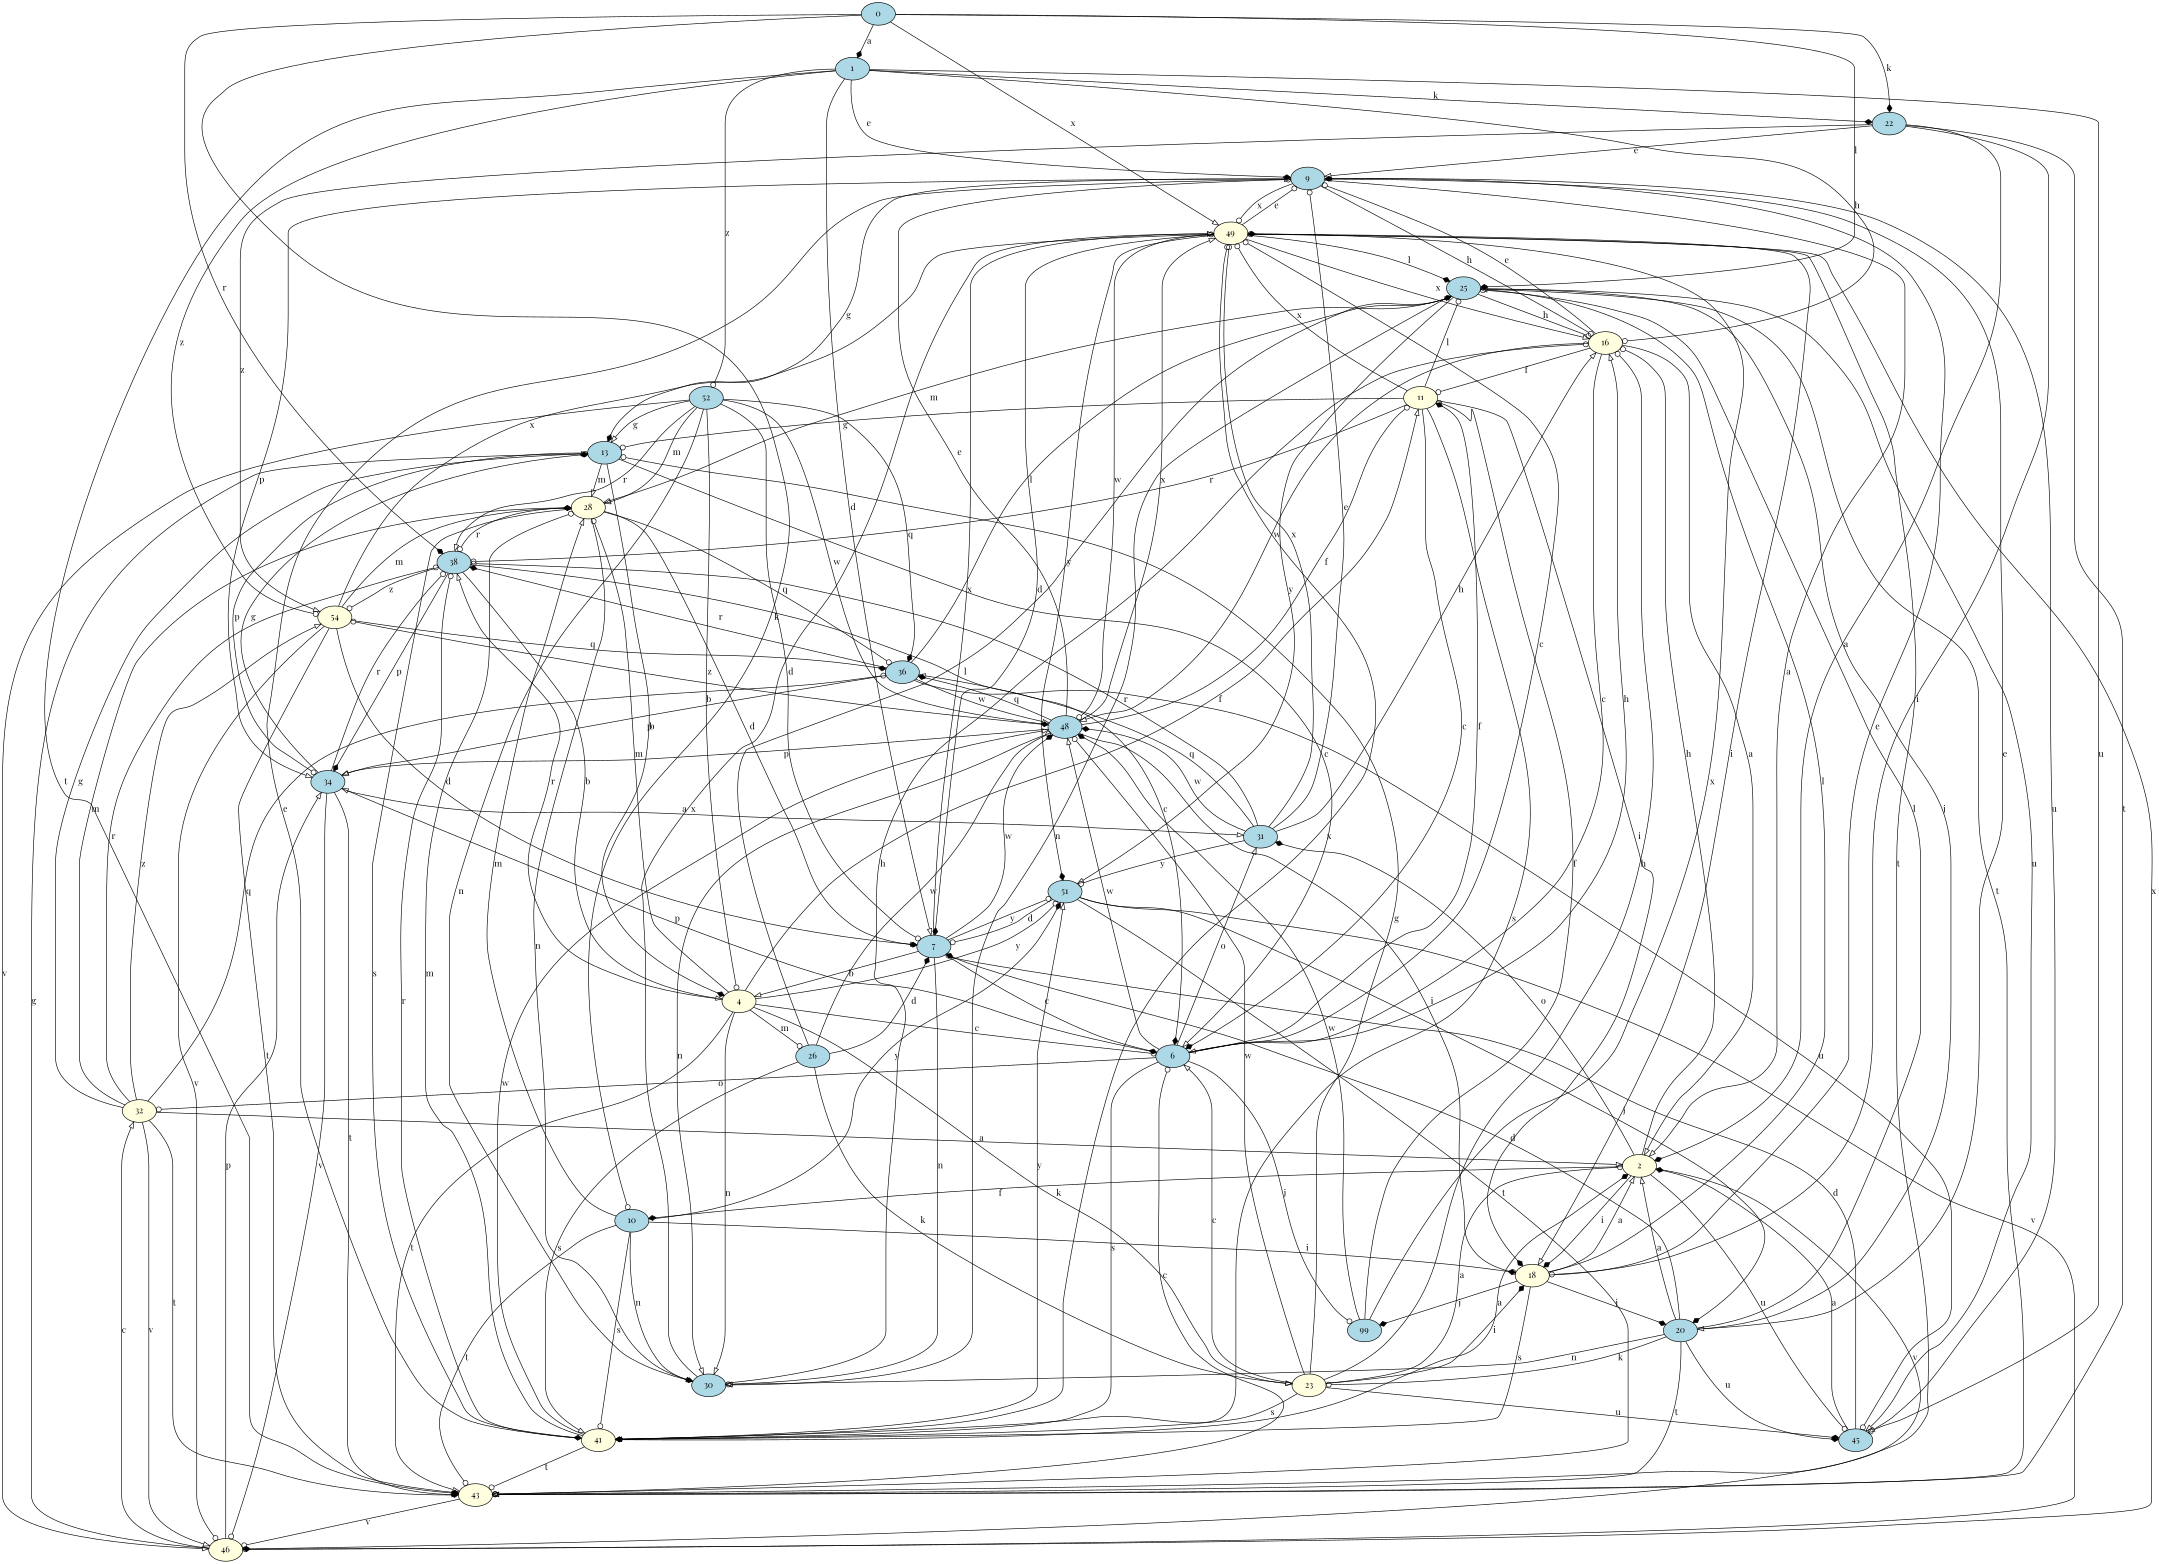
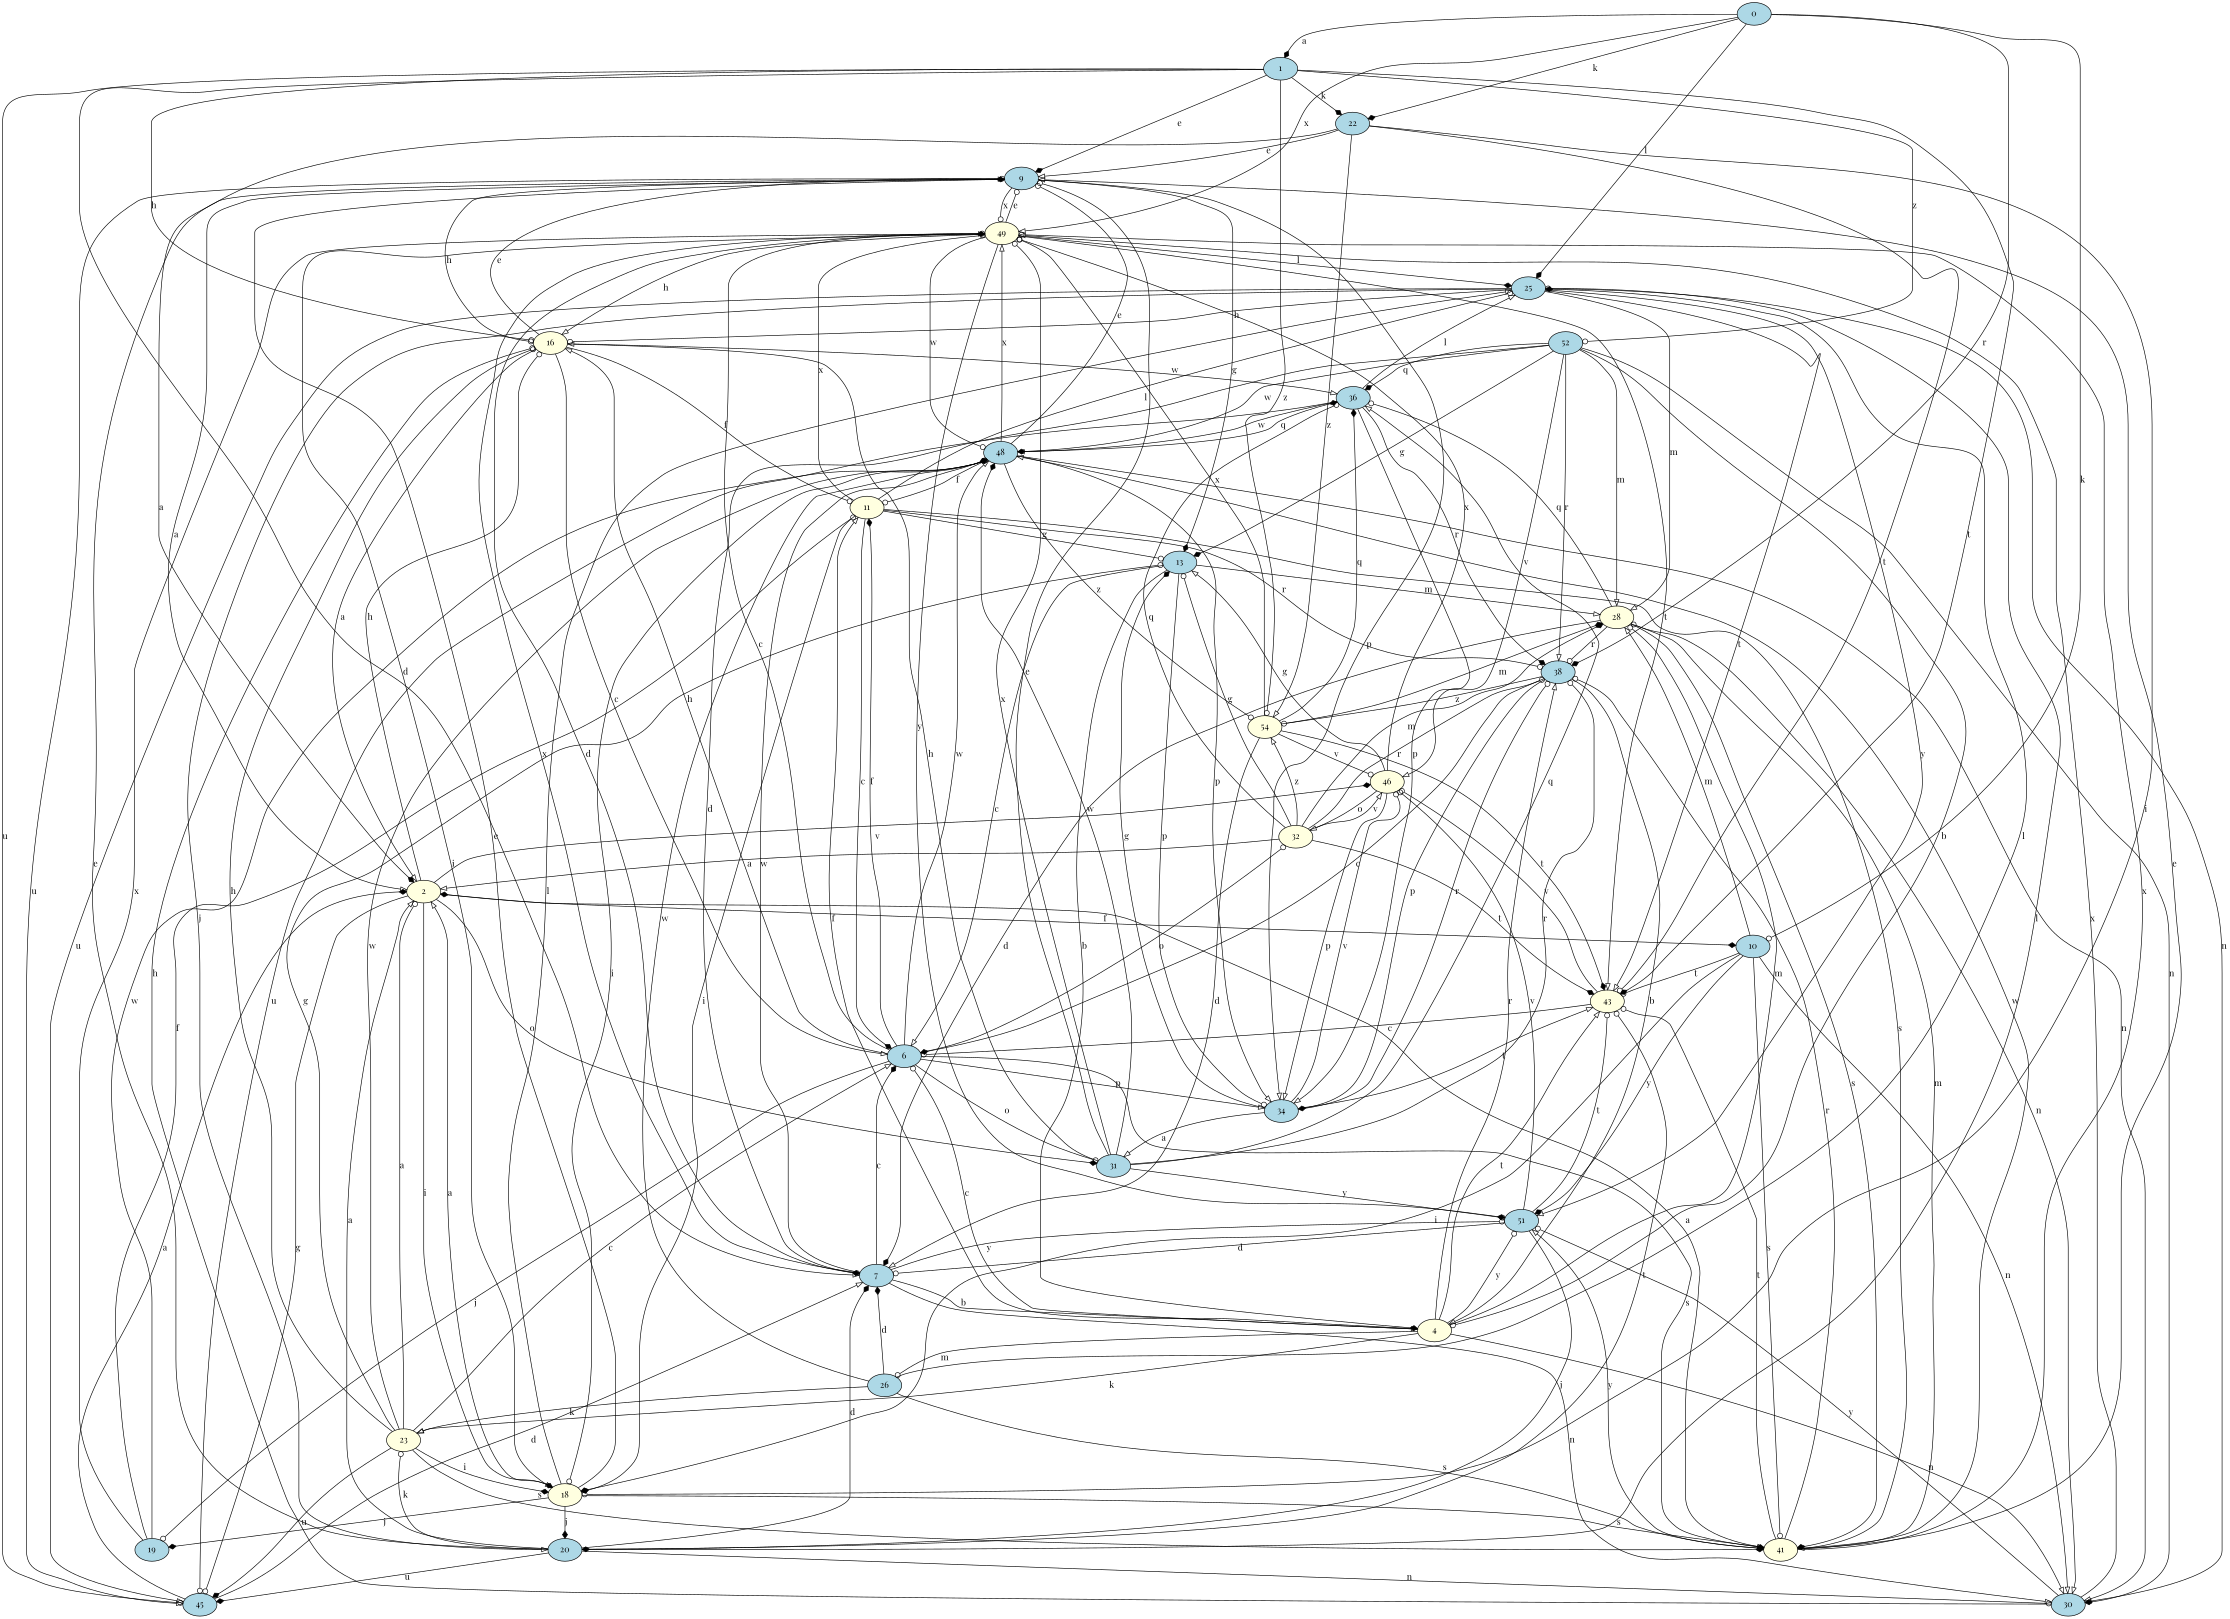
edge "49" -> "16": label "x" -> "h"
edge "52" -> "13": arrowhead onormal -> diamond
edge "16" -> "48": now "16" -> "36"
edge "6" -> "31": arrowhead onormal -> odot
edge "45" -> "7": arrowhead odot -> onormal
edge "2" -> "45": label "u" -> "g"
edge "46" -> "32": label "c" -> "o"
node "99": label "99" -> "19"
edge "30" -> "51": added, label "y"
